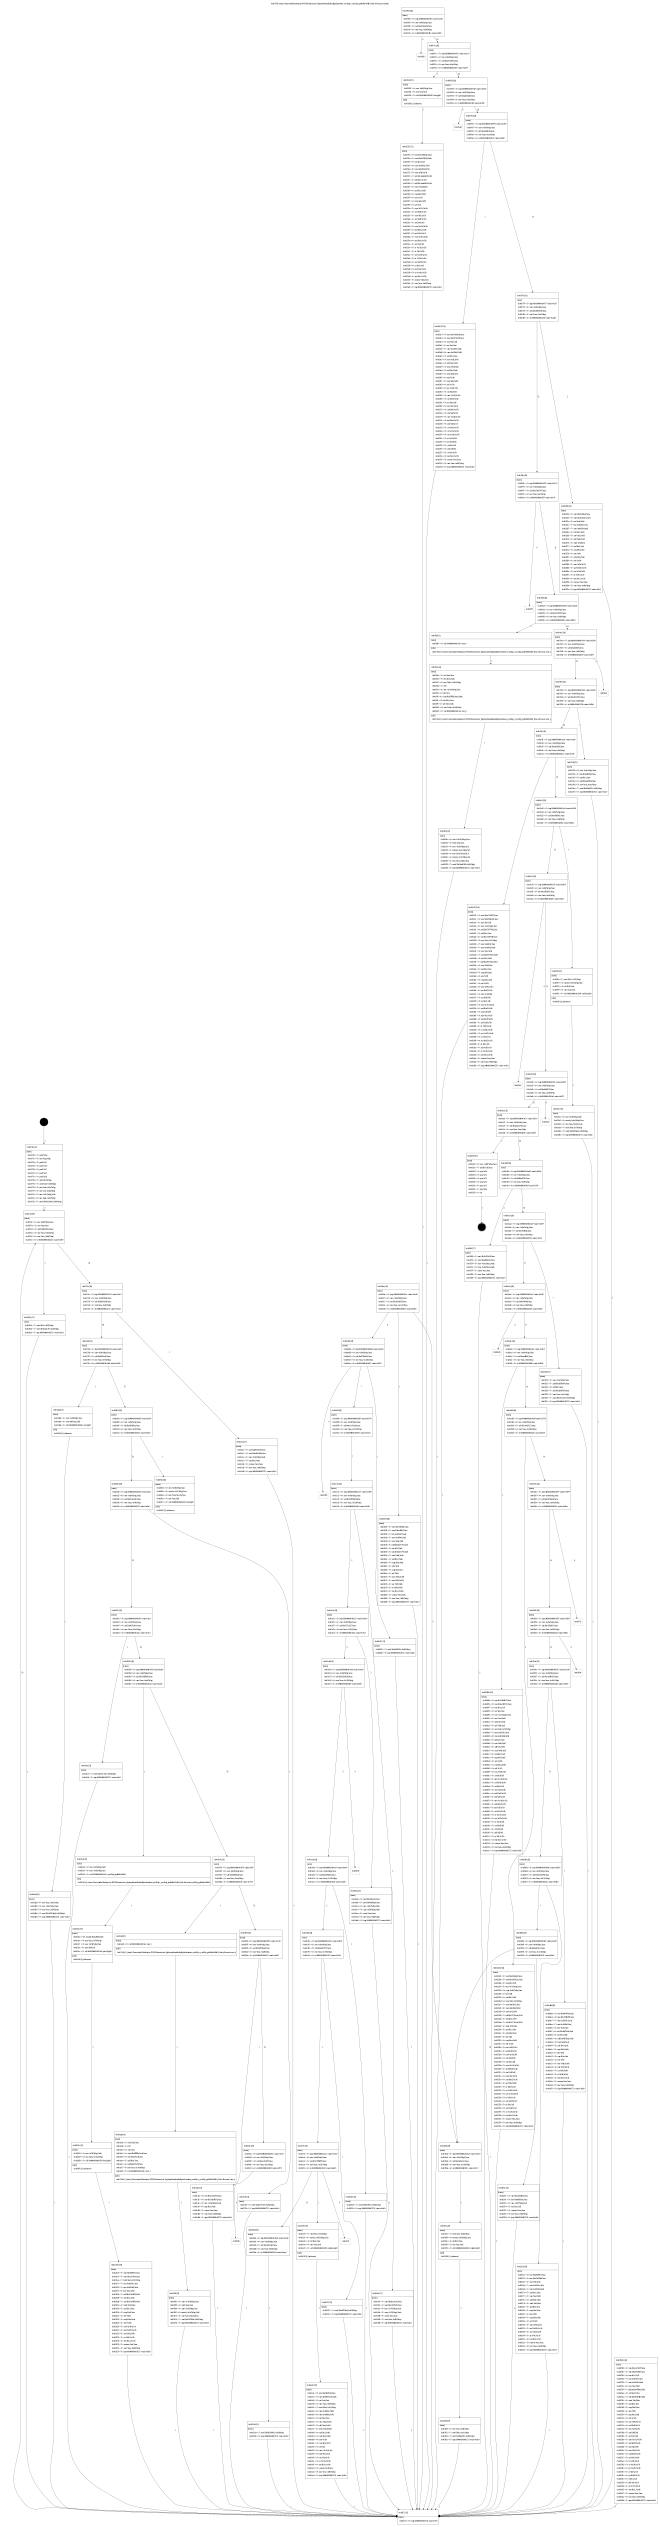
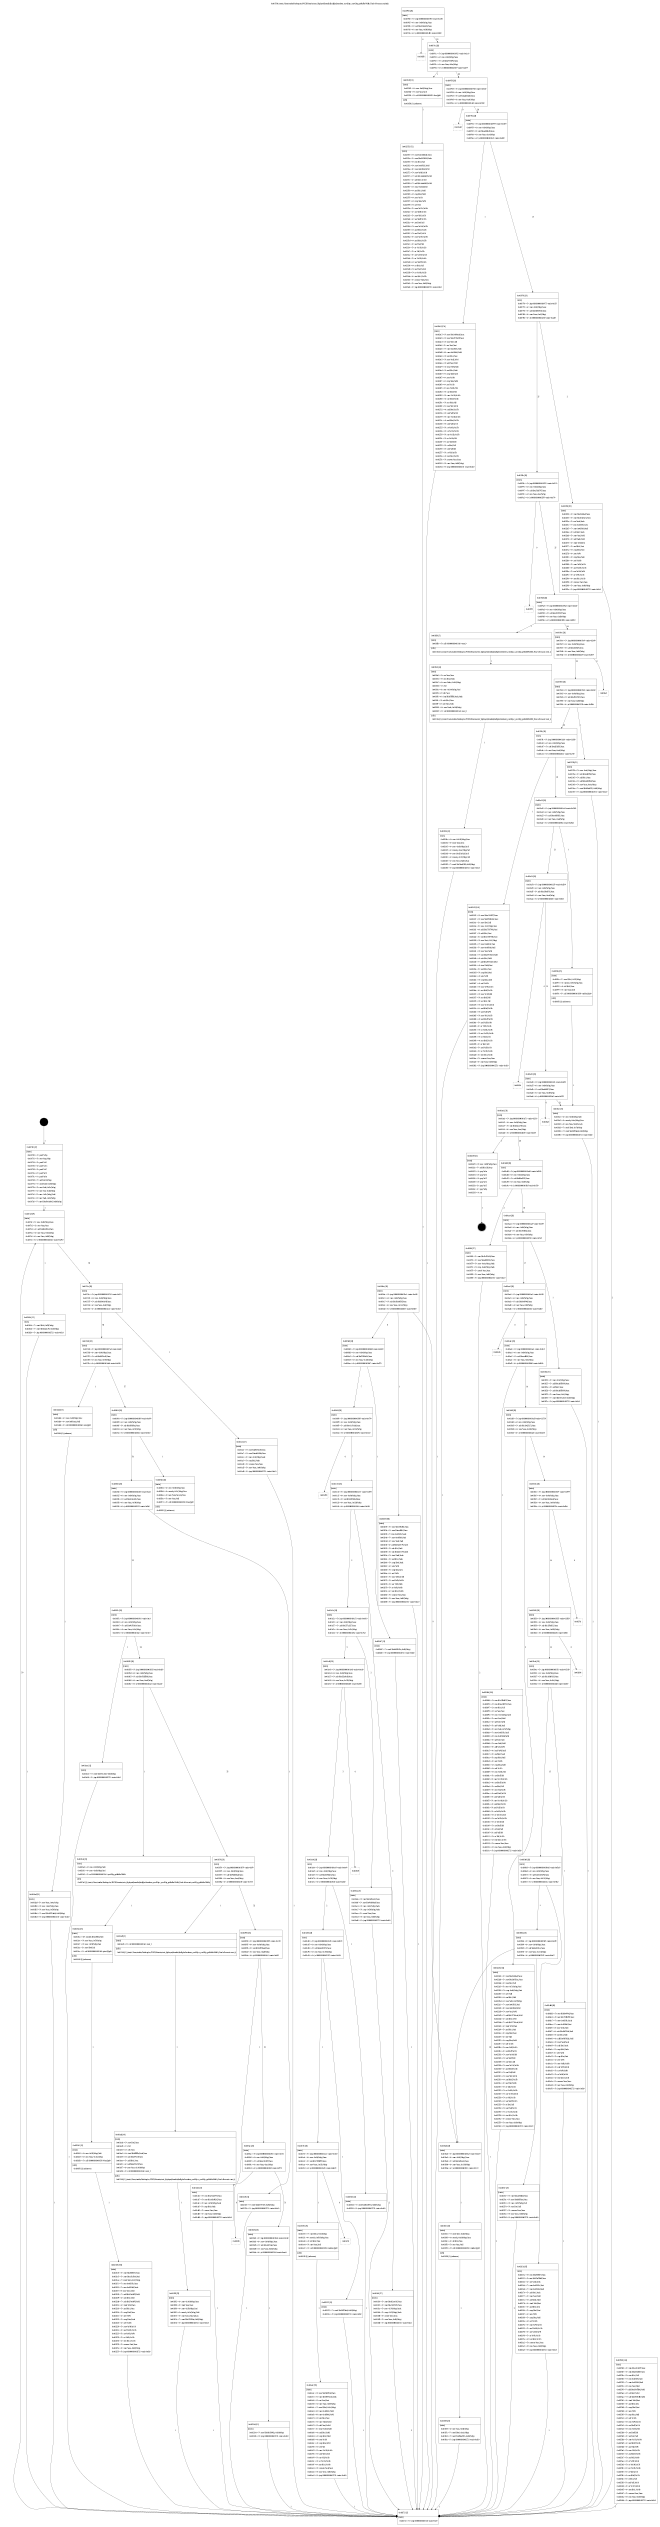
edge "0x401a50 [28]" -> "0x401a6c [28]": now "0x401a50 [28]" -> "0x401fa1 [31]"
edge "0x401bd8 [28]" -> "0x401d94": now "0x401bf4 [28]" -> "0x401d94"
edge "0x401c9c [28]" -> "0x4018c8 [28]": now "0x4018ac [28]" -> "0x4018c8 [28]"
